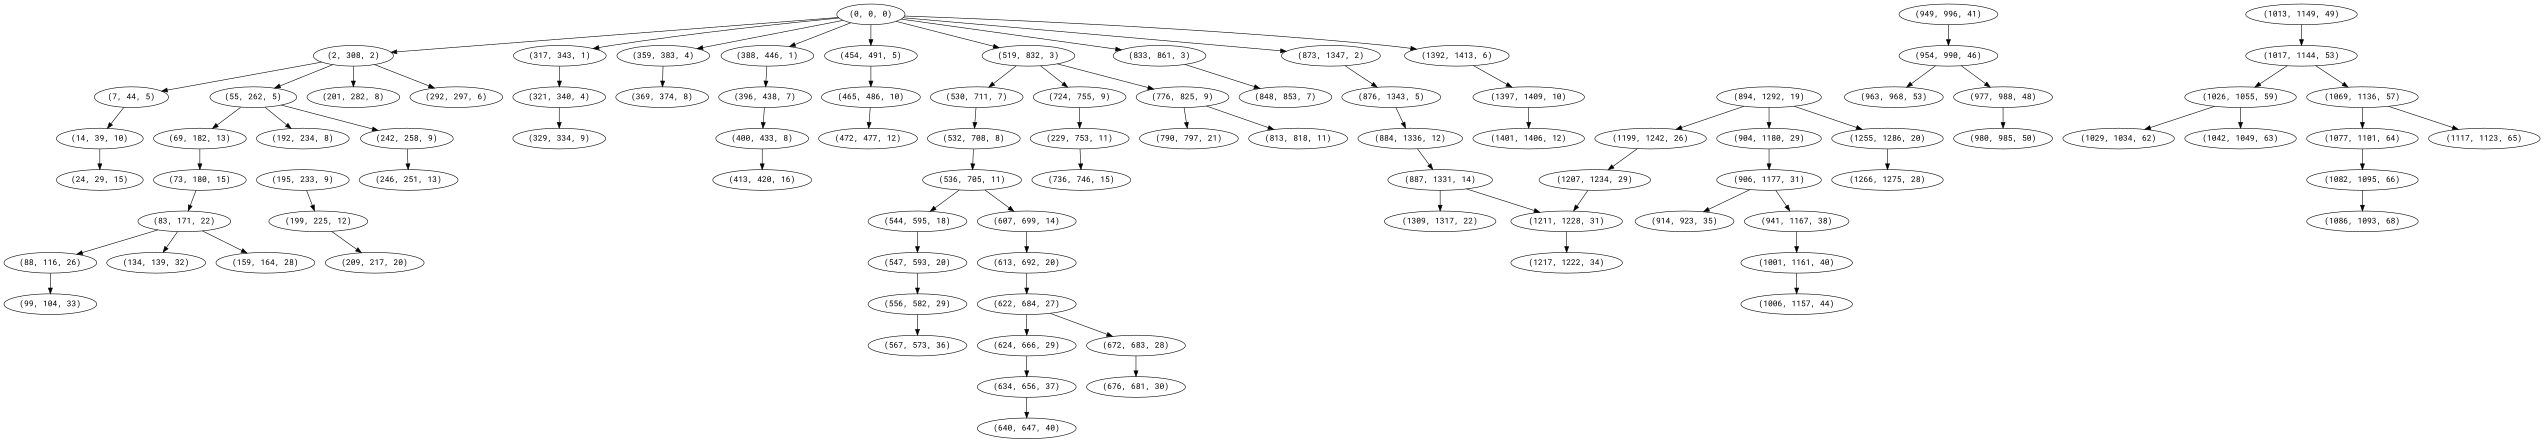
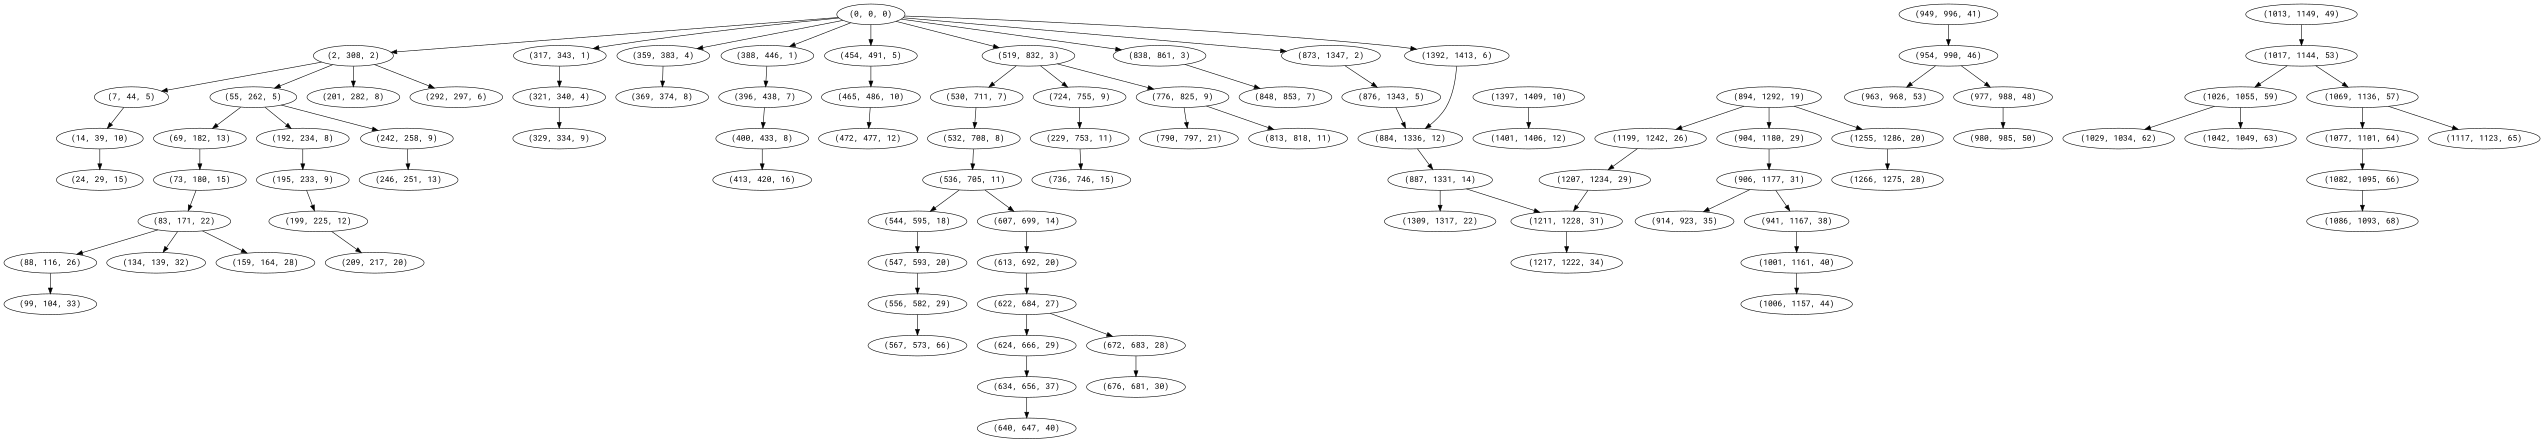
node "(833, 861, 3)": label "(833, 861, 3)" -> "(838, 861, 3)"
edge "(1392, 1413, 6)" -> "(1397, 1409, 10)": now "(1392, 1413, 6)" -> "(884, 1336, 12)"
edge "(192, 234, 8)" -> "(195, 233, 9)": added
node "(567, 573, 36)": label "(567, 573, 36)" -> "(567, 573, 66)"
